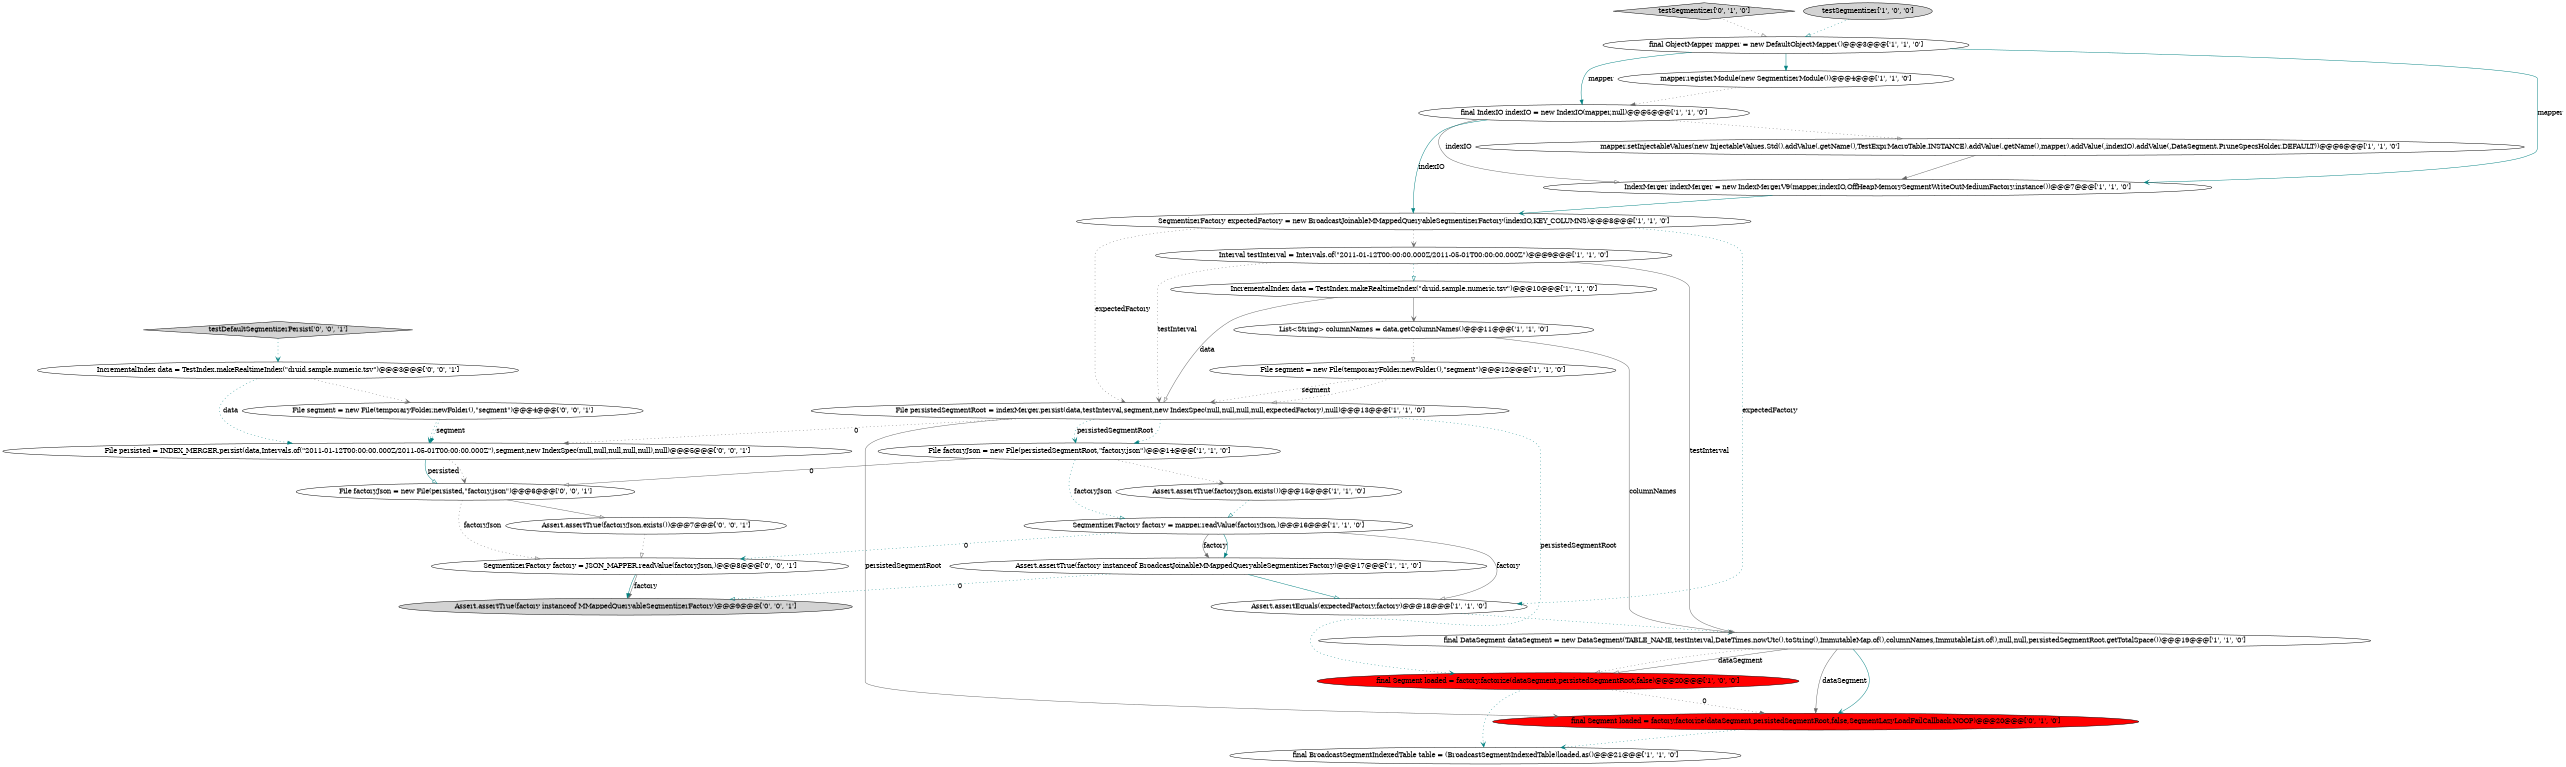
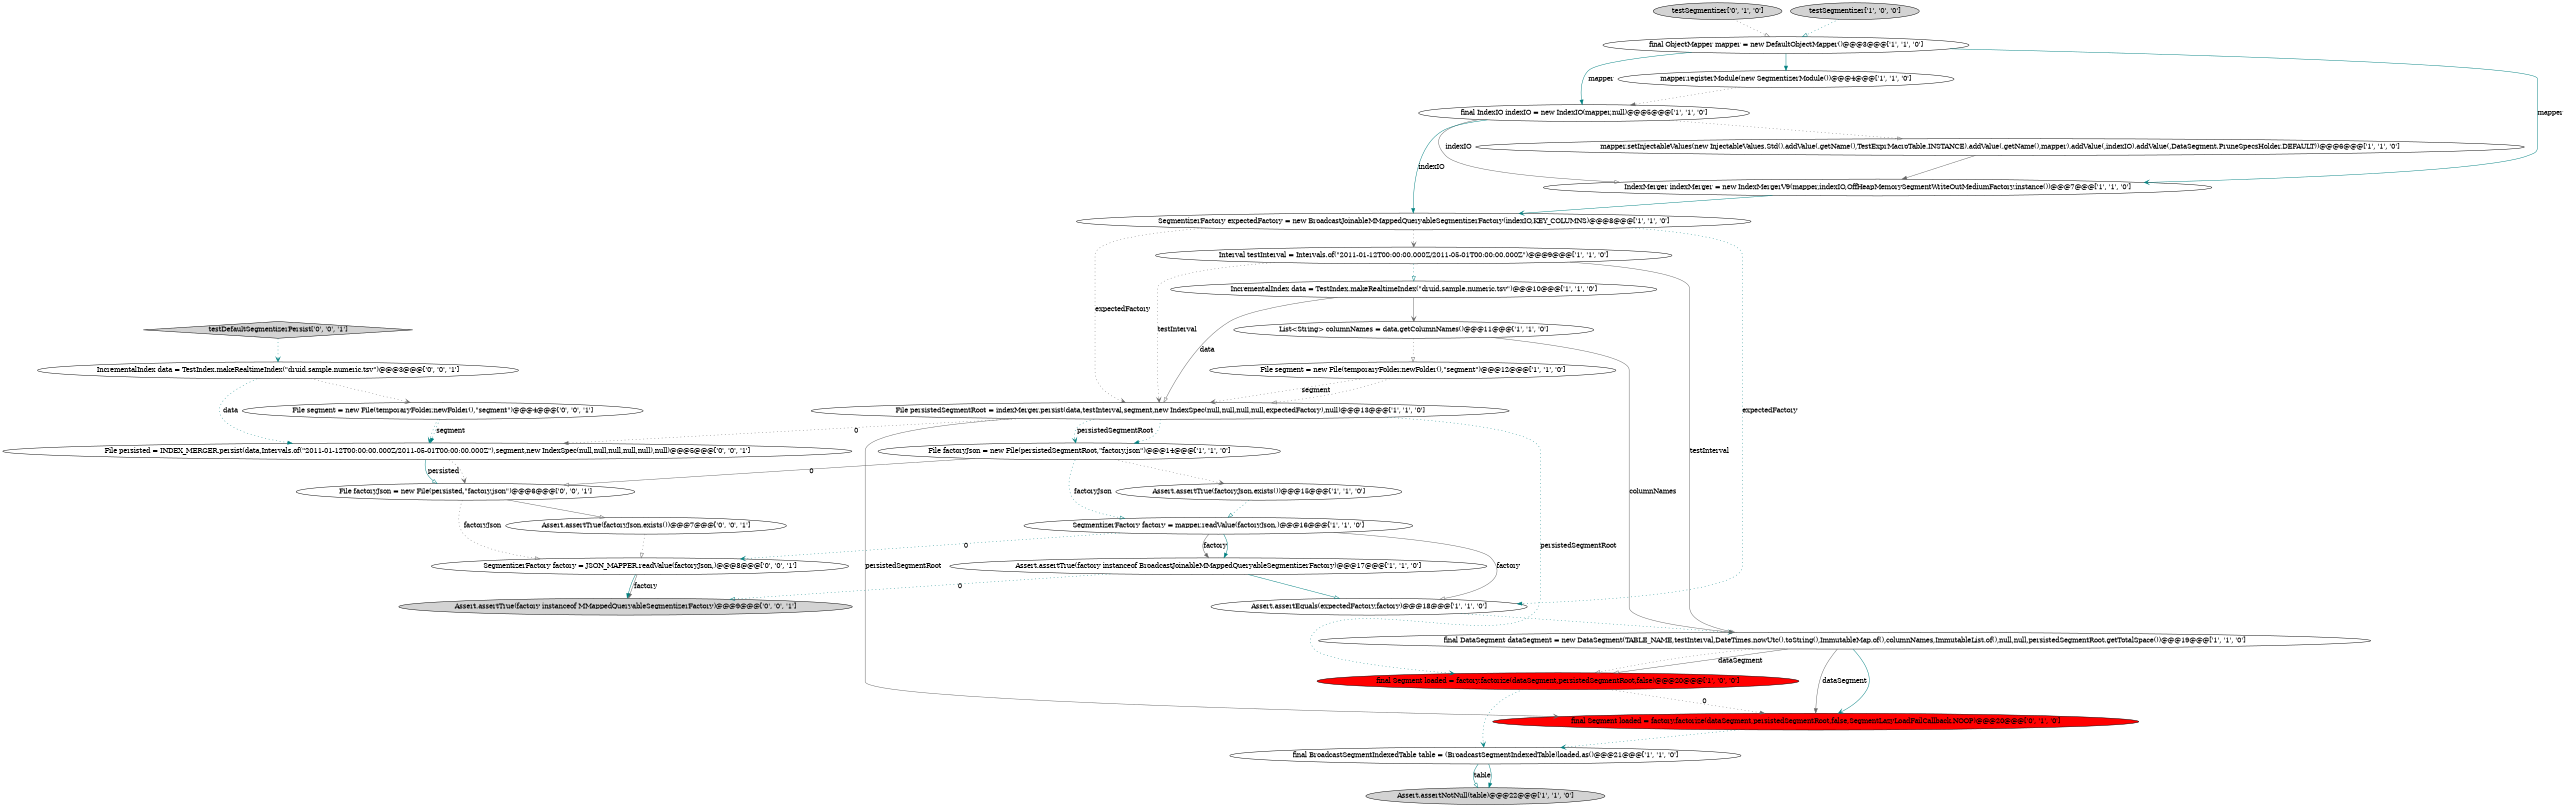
node "testSegmentizer['0', '1', '0']": shape diamond -> ellipse
node "Assert.assertNotNull(table)@@@22@@@['1', '1', '0']": added
